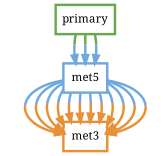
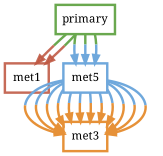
node "met1": added
